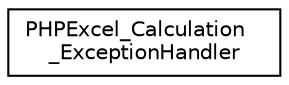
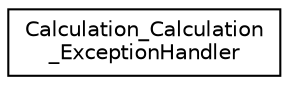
node "PHPExcel_Calculation _ExceptionHandler": label "PHPExcel_Calculation _ExceptionHandler" -> "Calculation_Calculation _ExceptionHandler"
